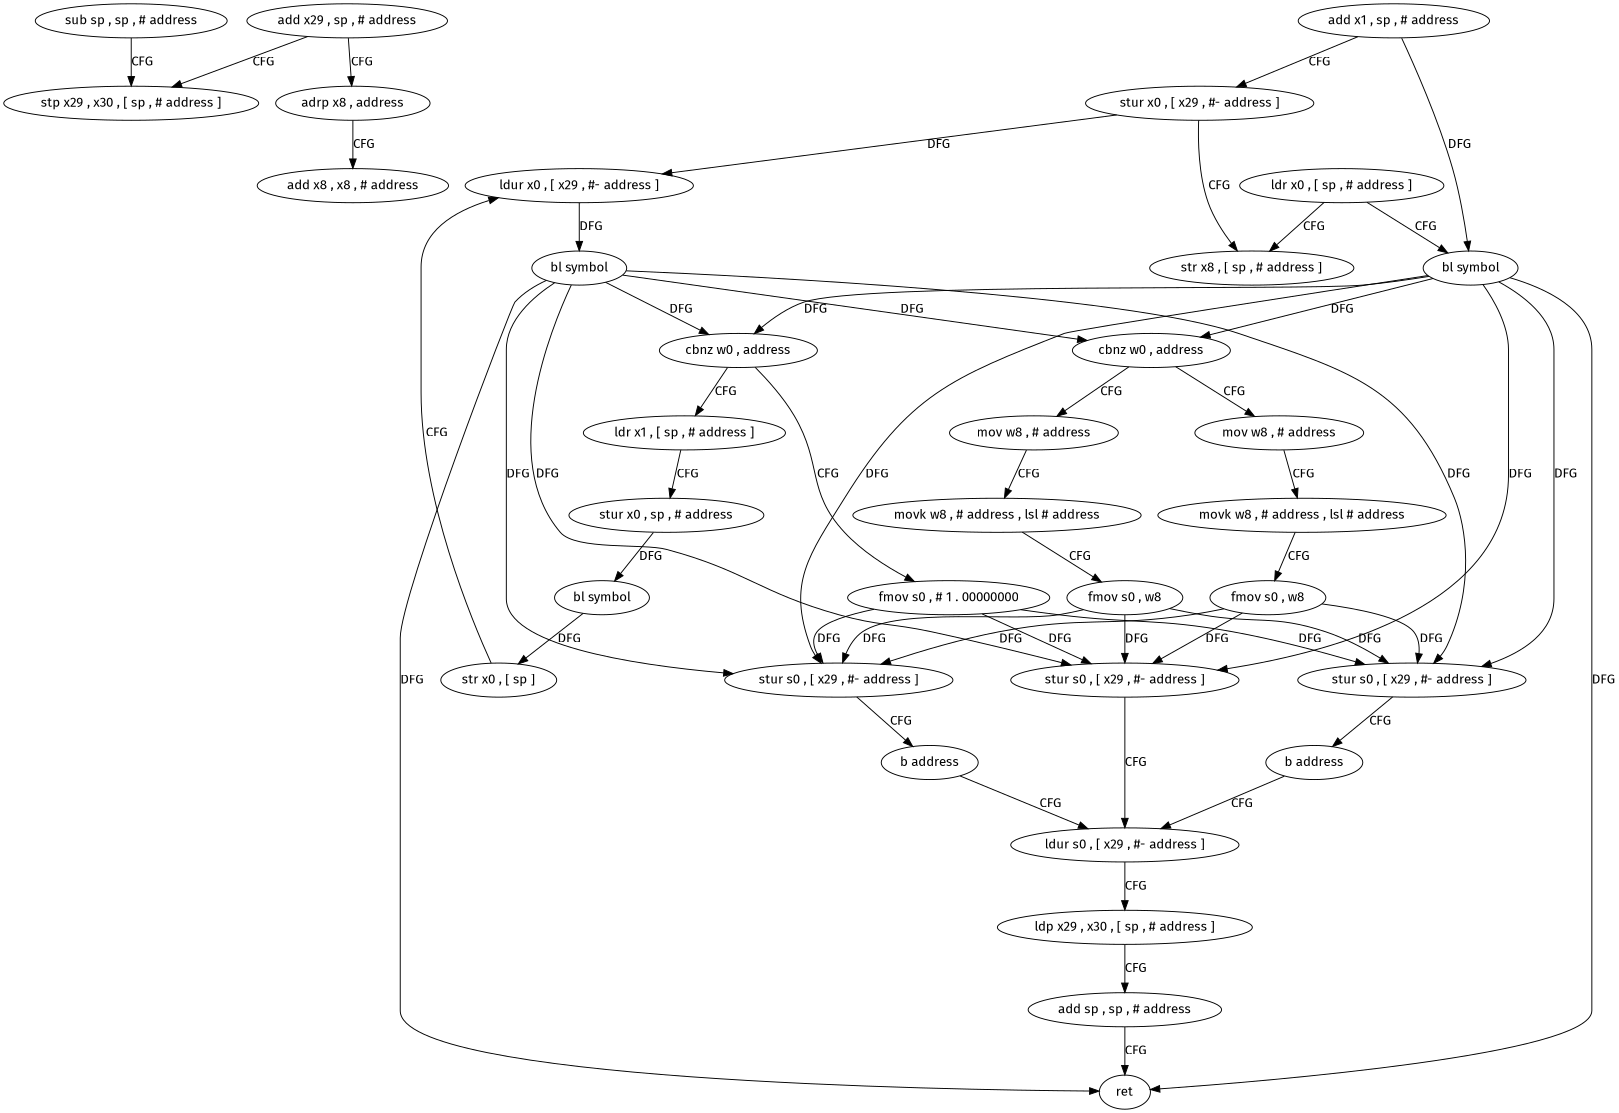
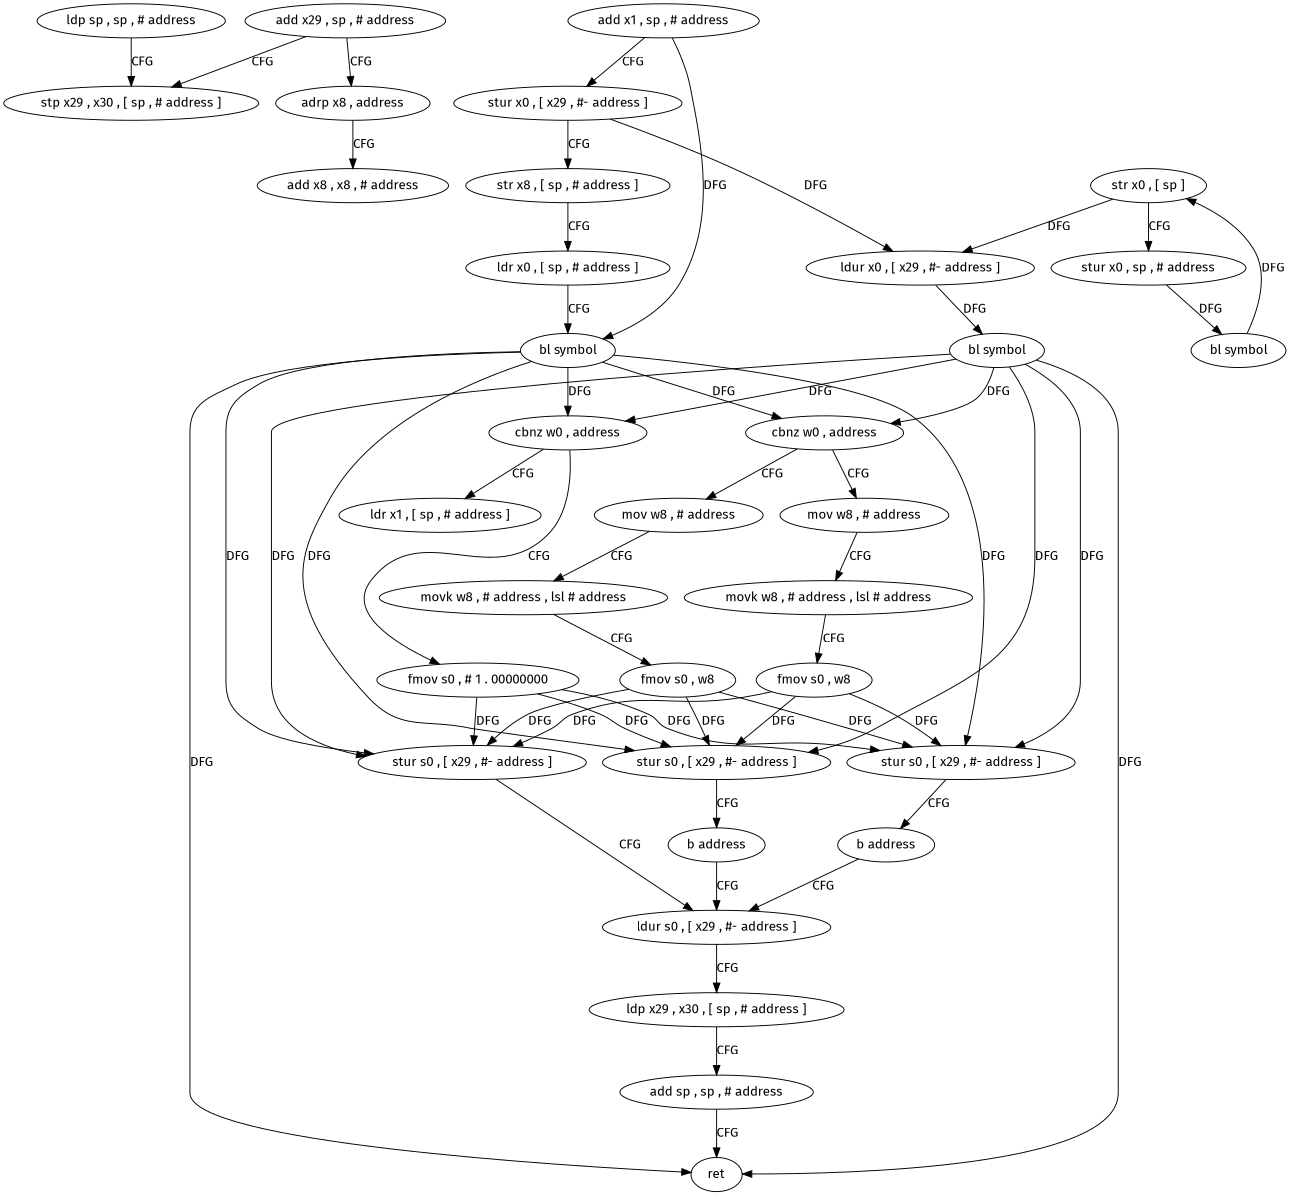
node "sub sp , sp , # address": label "sub sp , sp , # address" -> "ldp sp , sp , # address"
edge "ldr x0 , [ sp , # address ]" -> "str x8 , [ sp , # address ]": reversed
edge "str x0 , [ sp ]" -> "ldur x0 , [ x29 , #- address ]": label "CFG" -> "DFG"
edge "ldr x1 , [ sp , # address ]" -> "stur x0 , sp , # address": now "str x0 , [ sp ]" -> "stur x0 , sp , # address"
